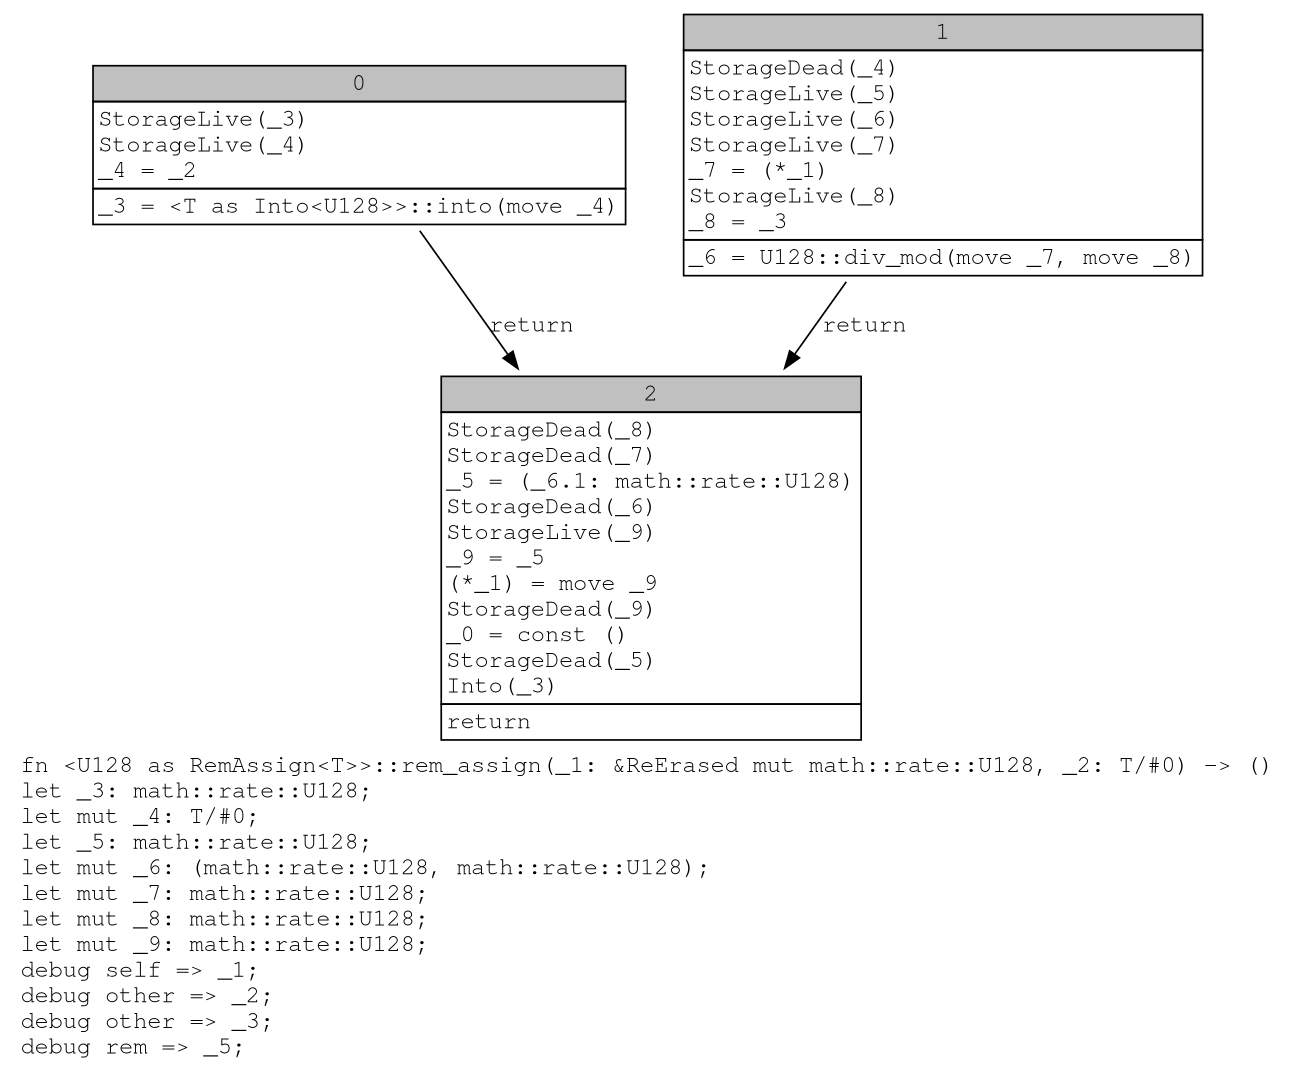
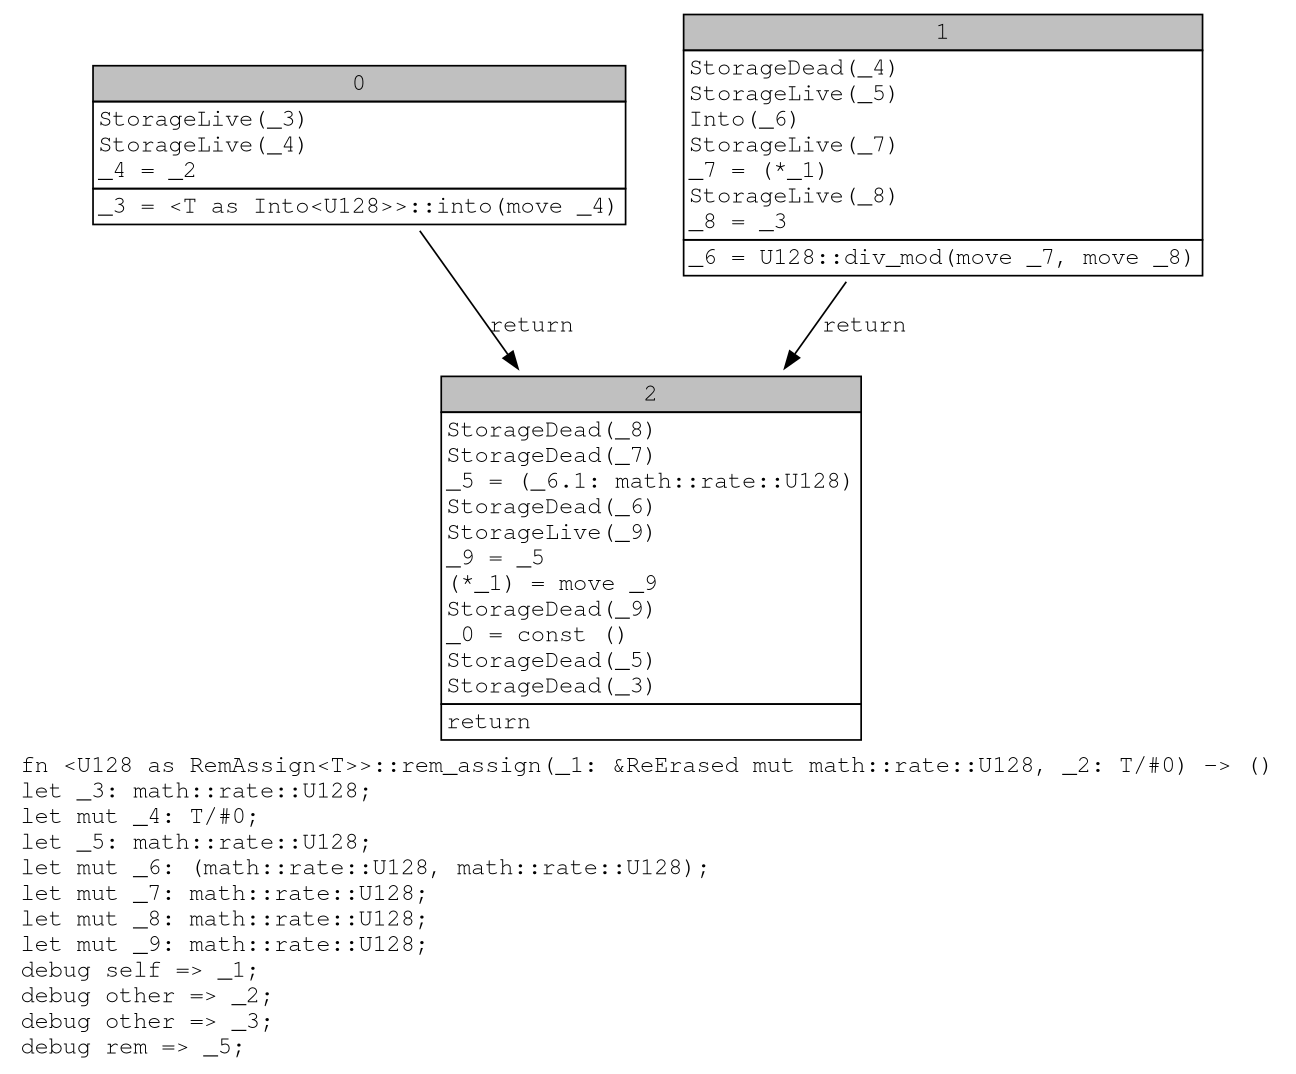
node "1": text "StorageLive(_6)" -> "Into(_6)"
node "2": text "Into(_3)" -> "StorageDead(_3)"
